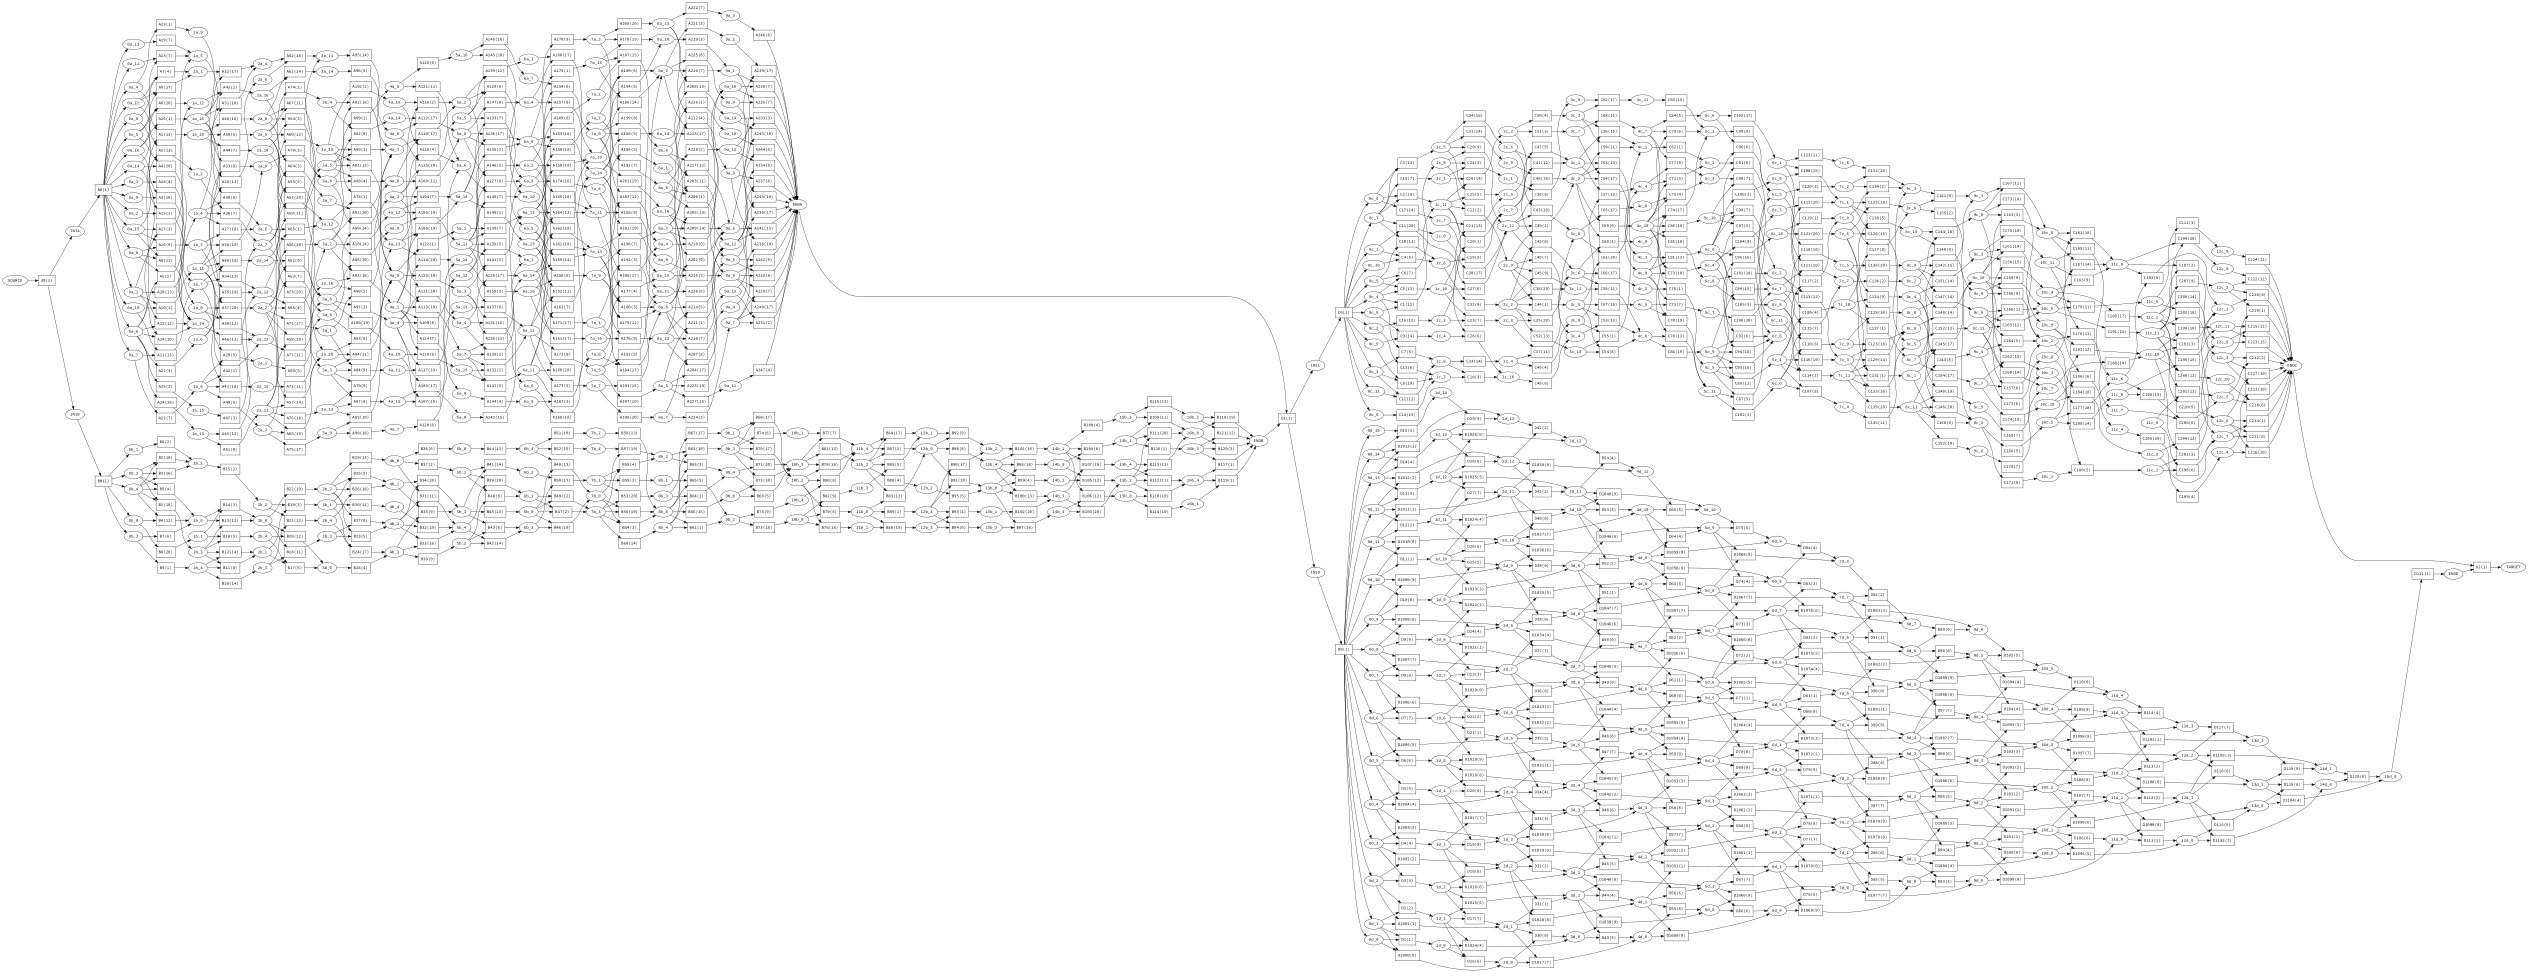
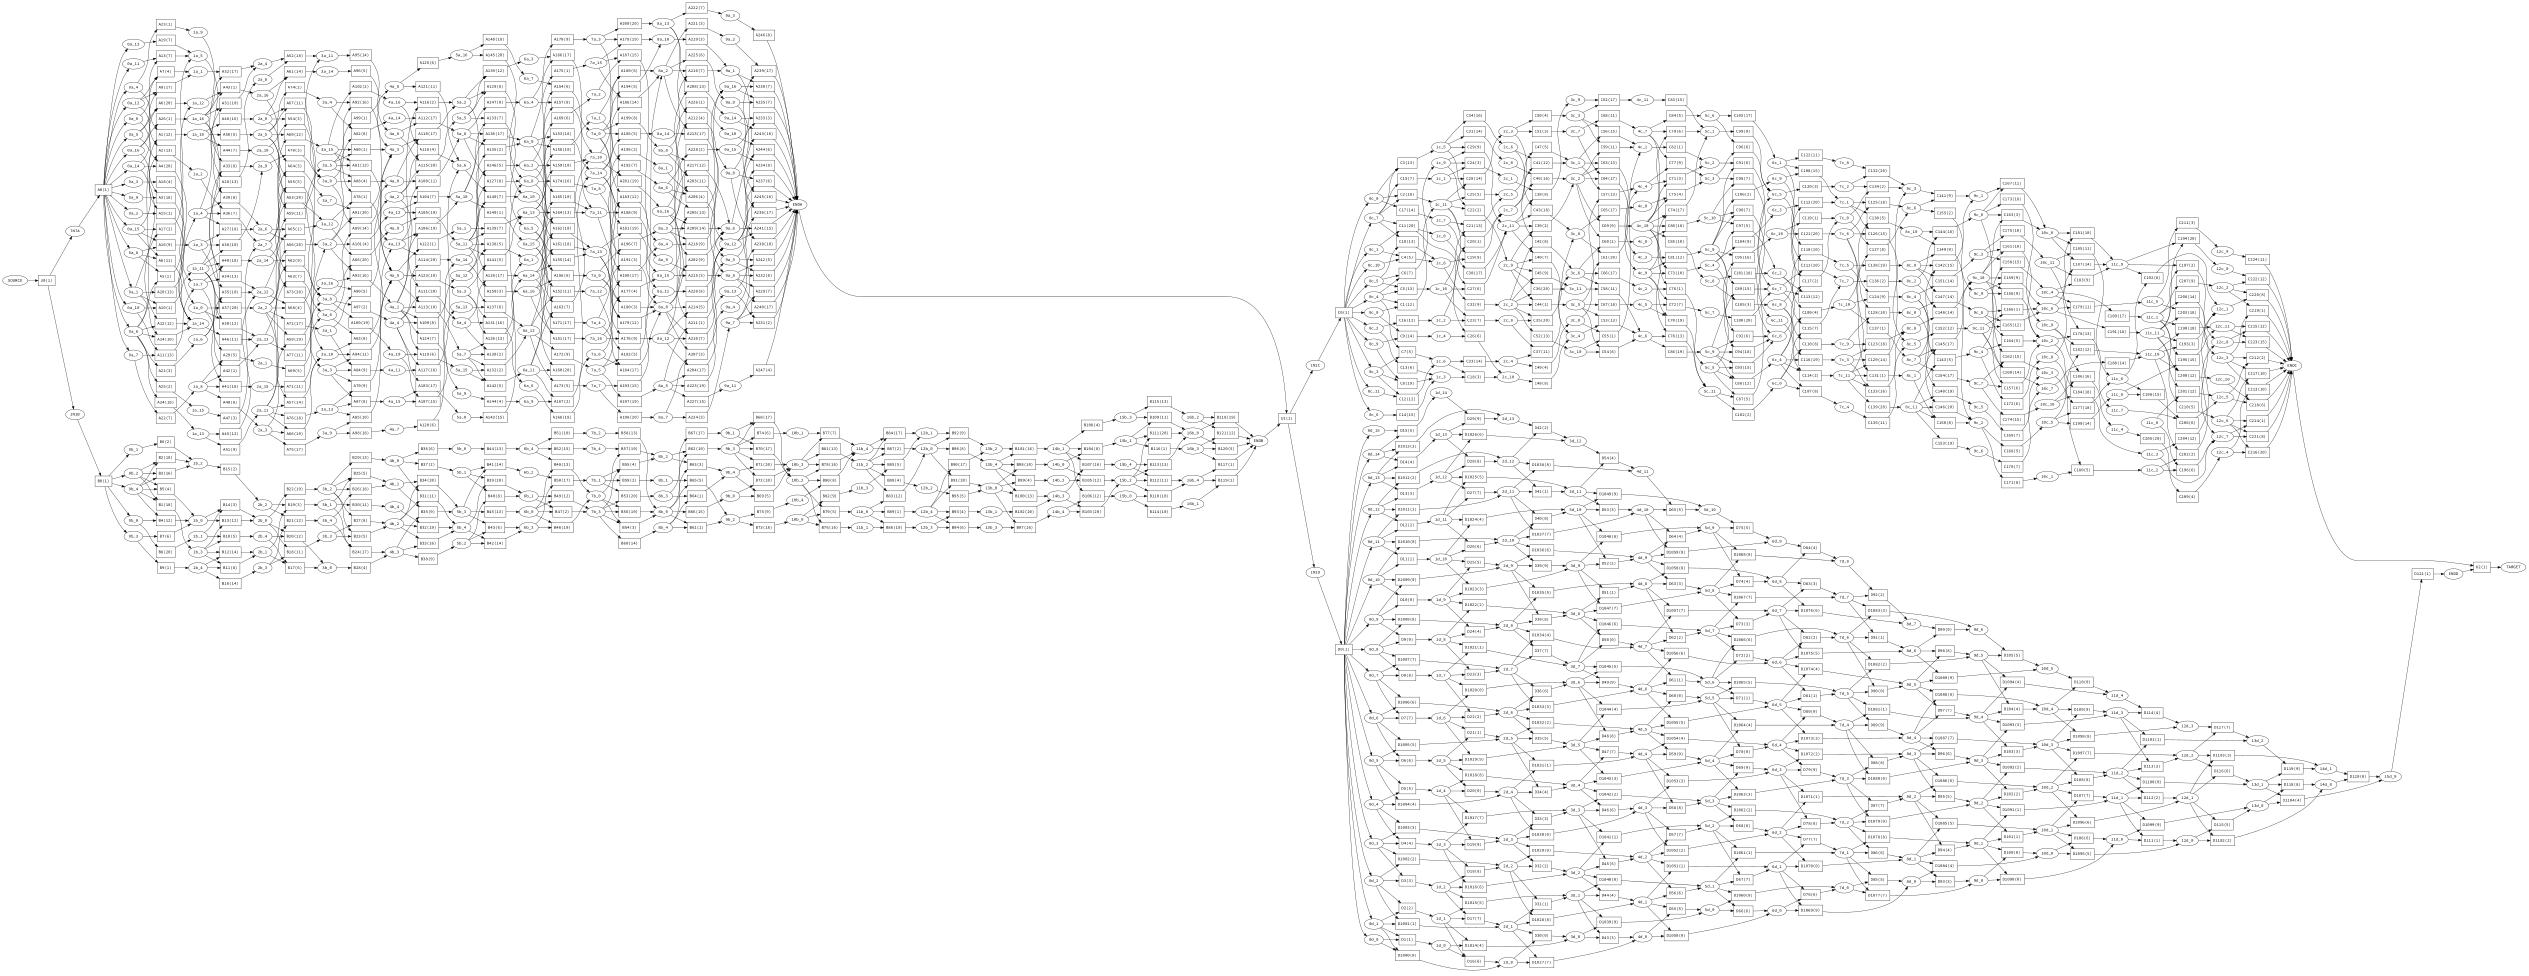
node "7a_12": added
edge "C113(12)" -> "7c_3": removed
